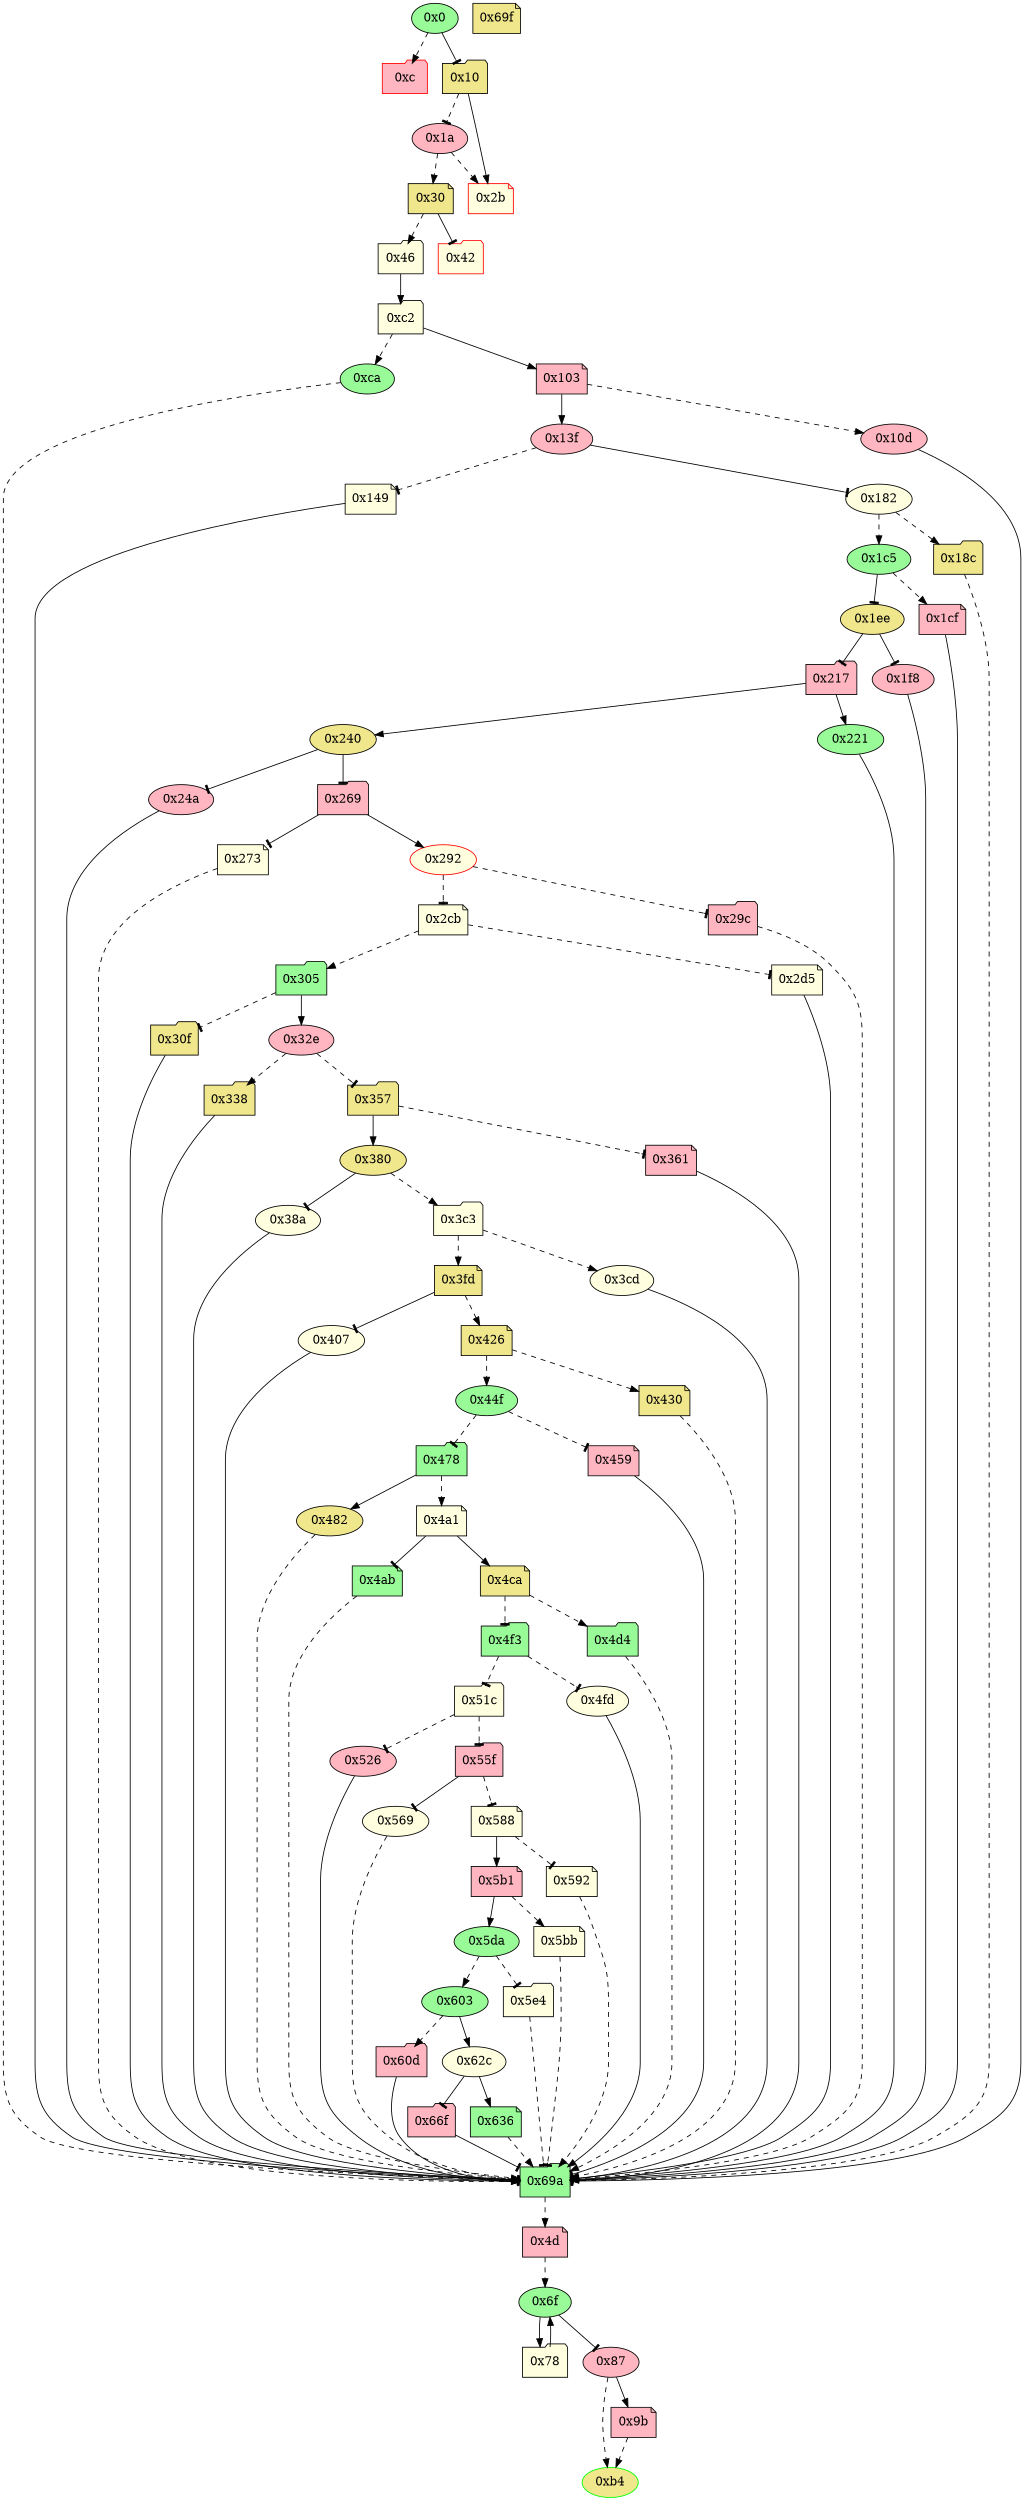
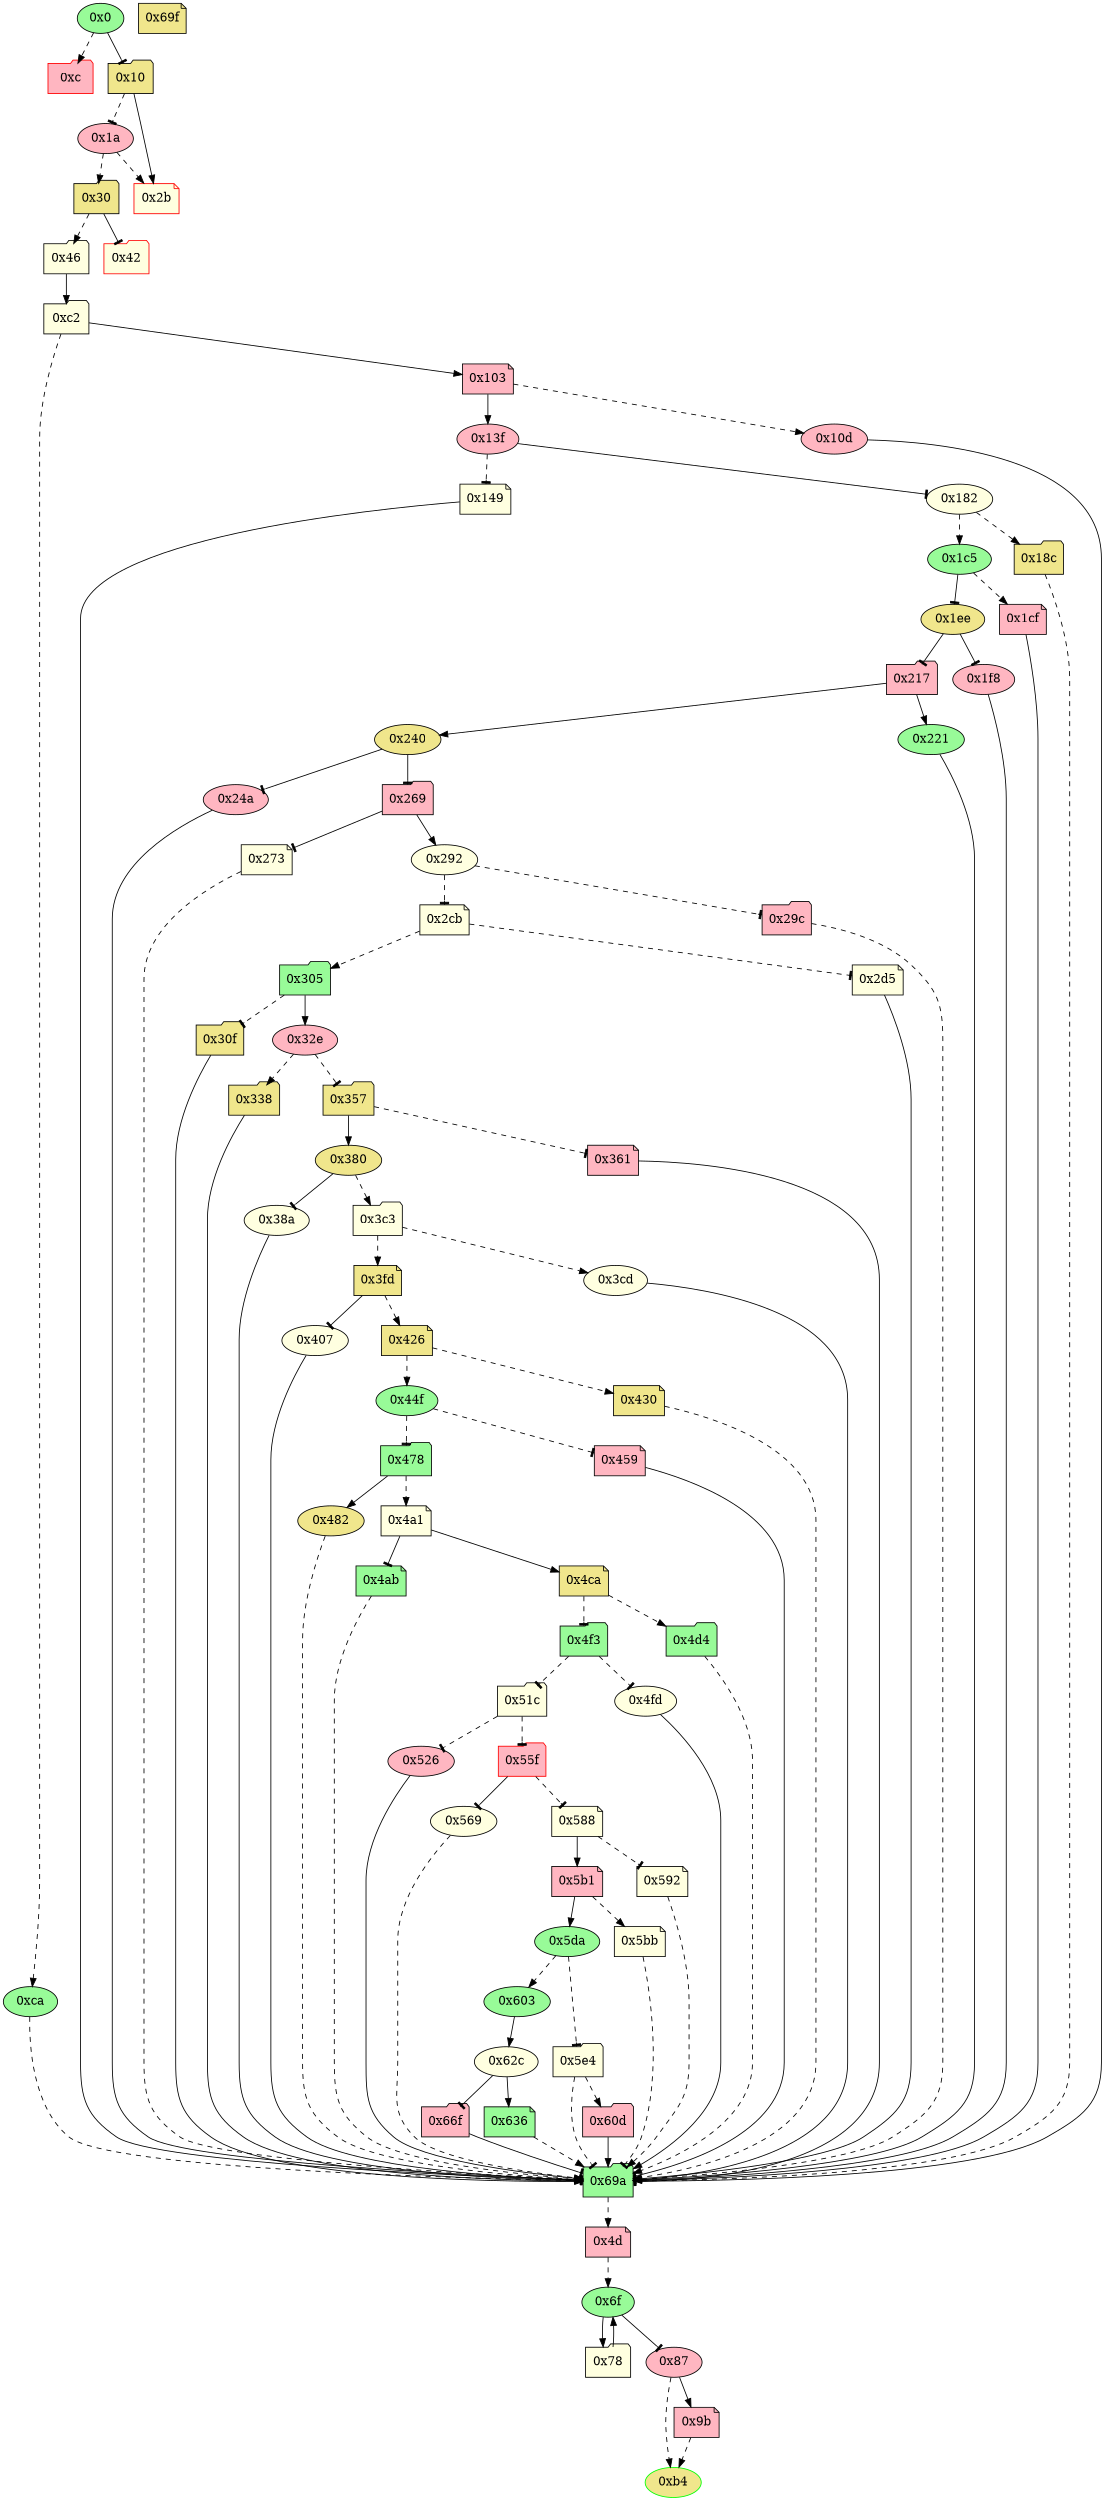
node "0x30": shape note -> folder
node "0x292": color red -> black
node "0x55f": color black -> red
edge "0x603" -> "0x60d": now "0x5e4" -> "0x60d"
